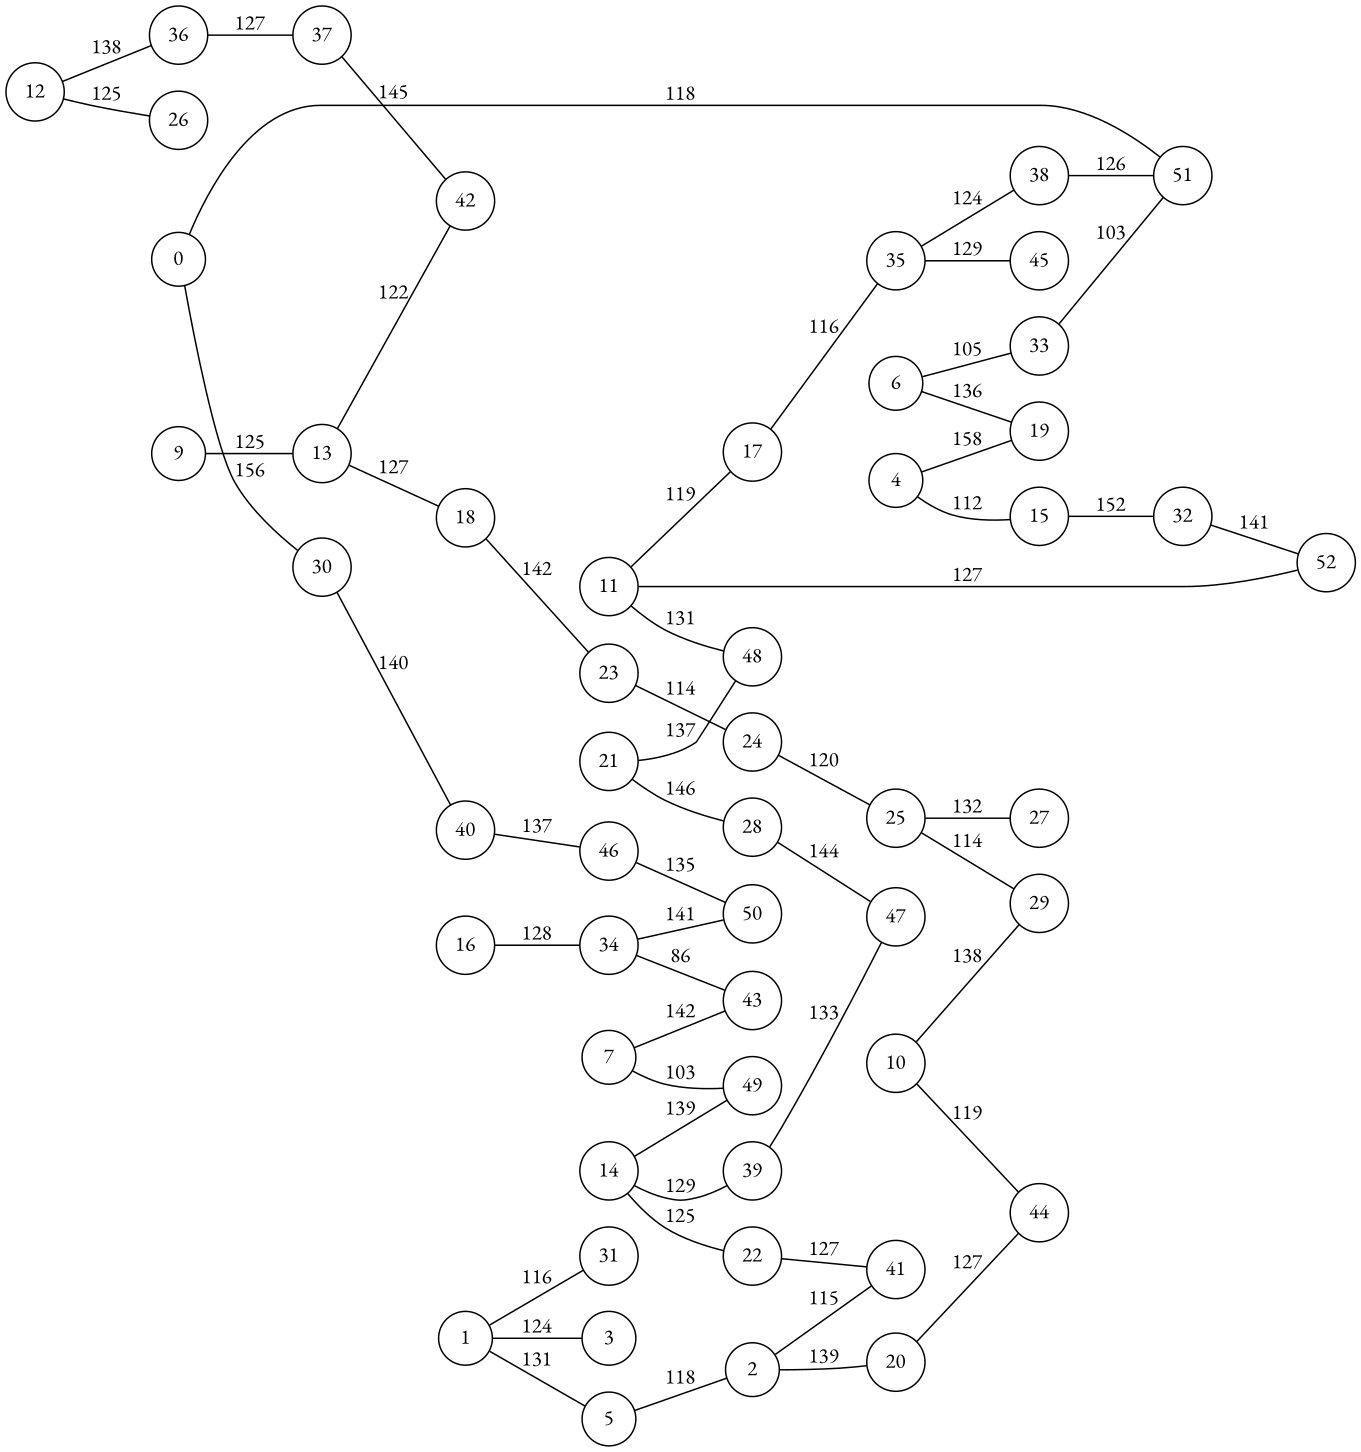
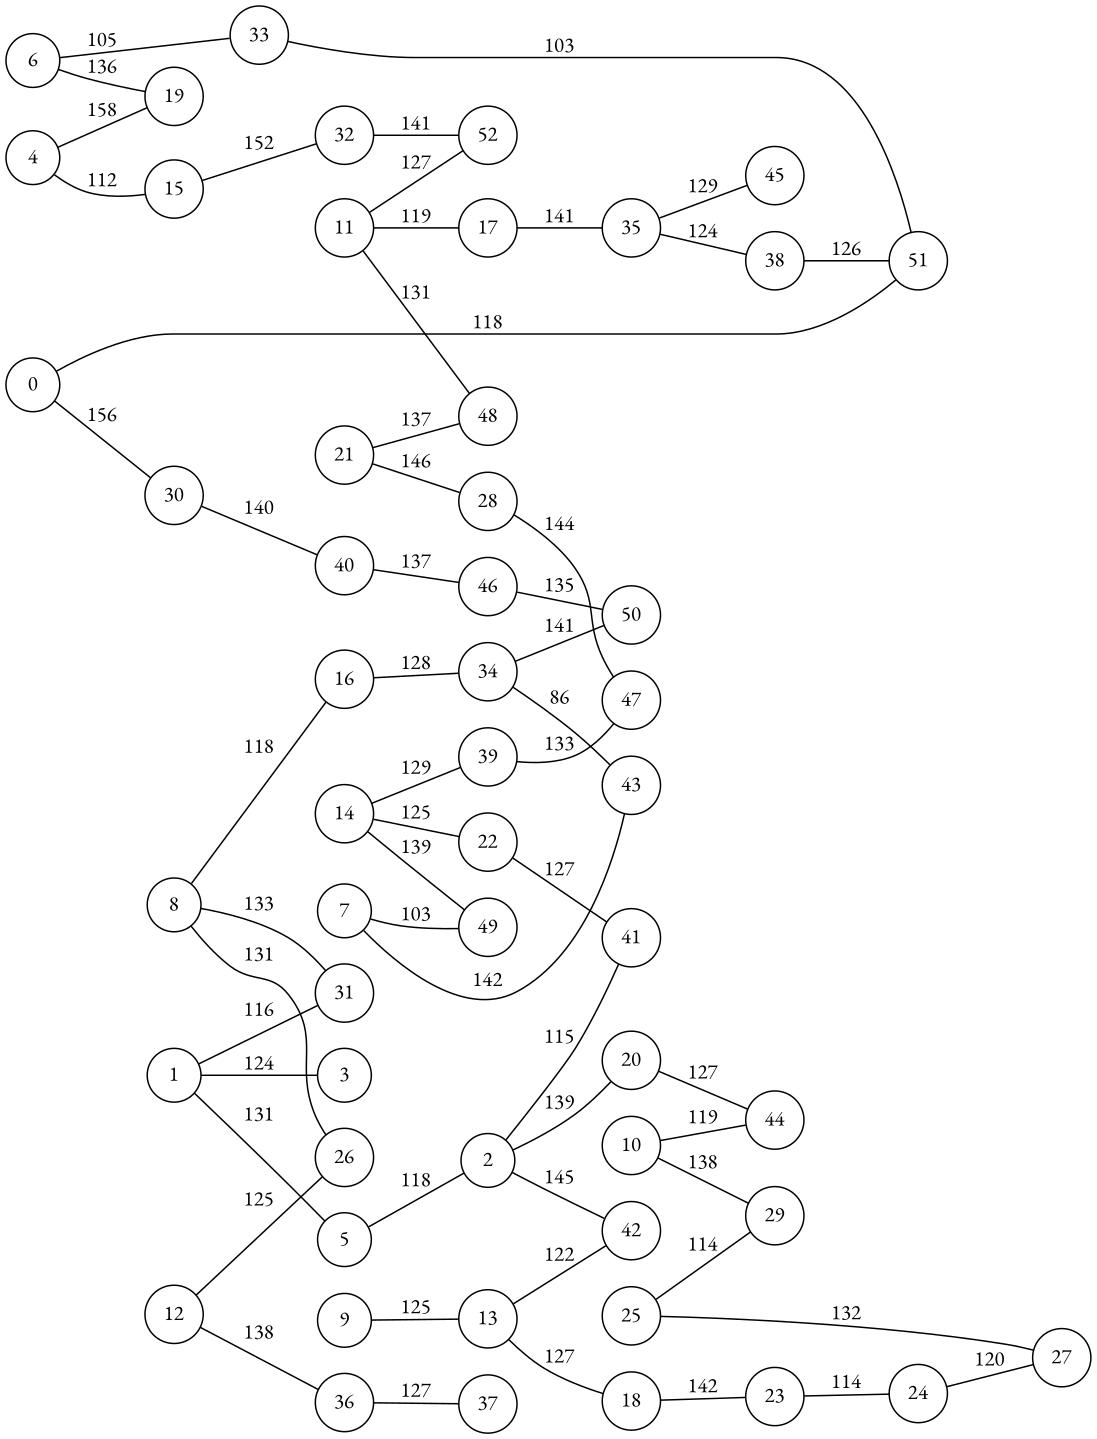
edge "37" -- "42": now "2" -- "42"
edge "35" -- "17": label "116" -> "141"
edge "24" -- "25": now "24" -- "27"
node "8": added
